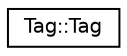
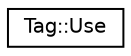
node "Tag::Tag": label "Tag::Tag" -> "Tag::Use"
